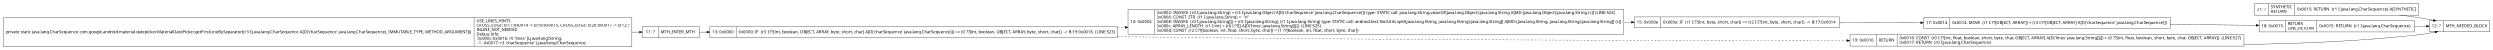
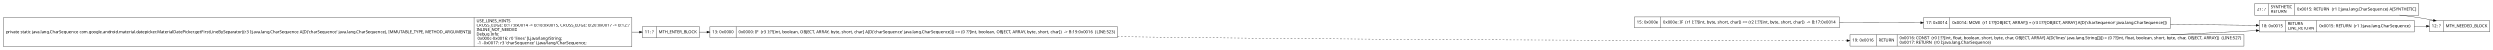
node "14: 0x0002": removed
node "11: ?": text "MTH_ENTER_MTH" -> "MTH_ENTER_BLOCK"
edge "19: 0x0016" -> "12: ?": now "19: 0x0016" -> "18: 0x0015"
